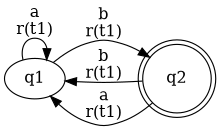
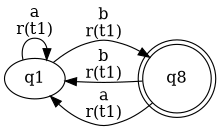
node "q2": label "q2" -> "q8"
